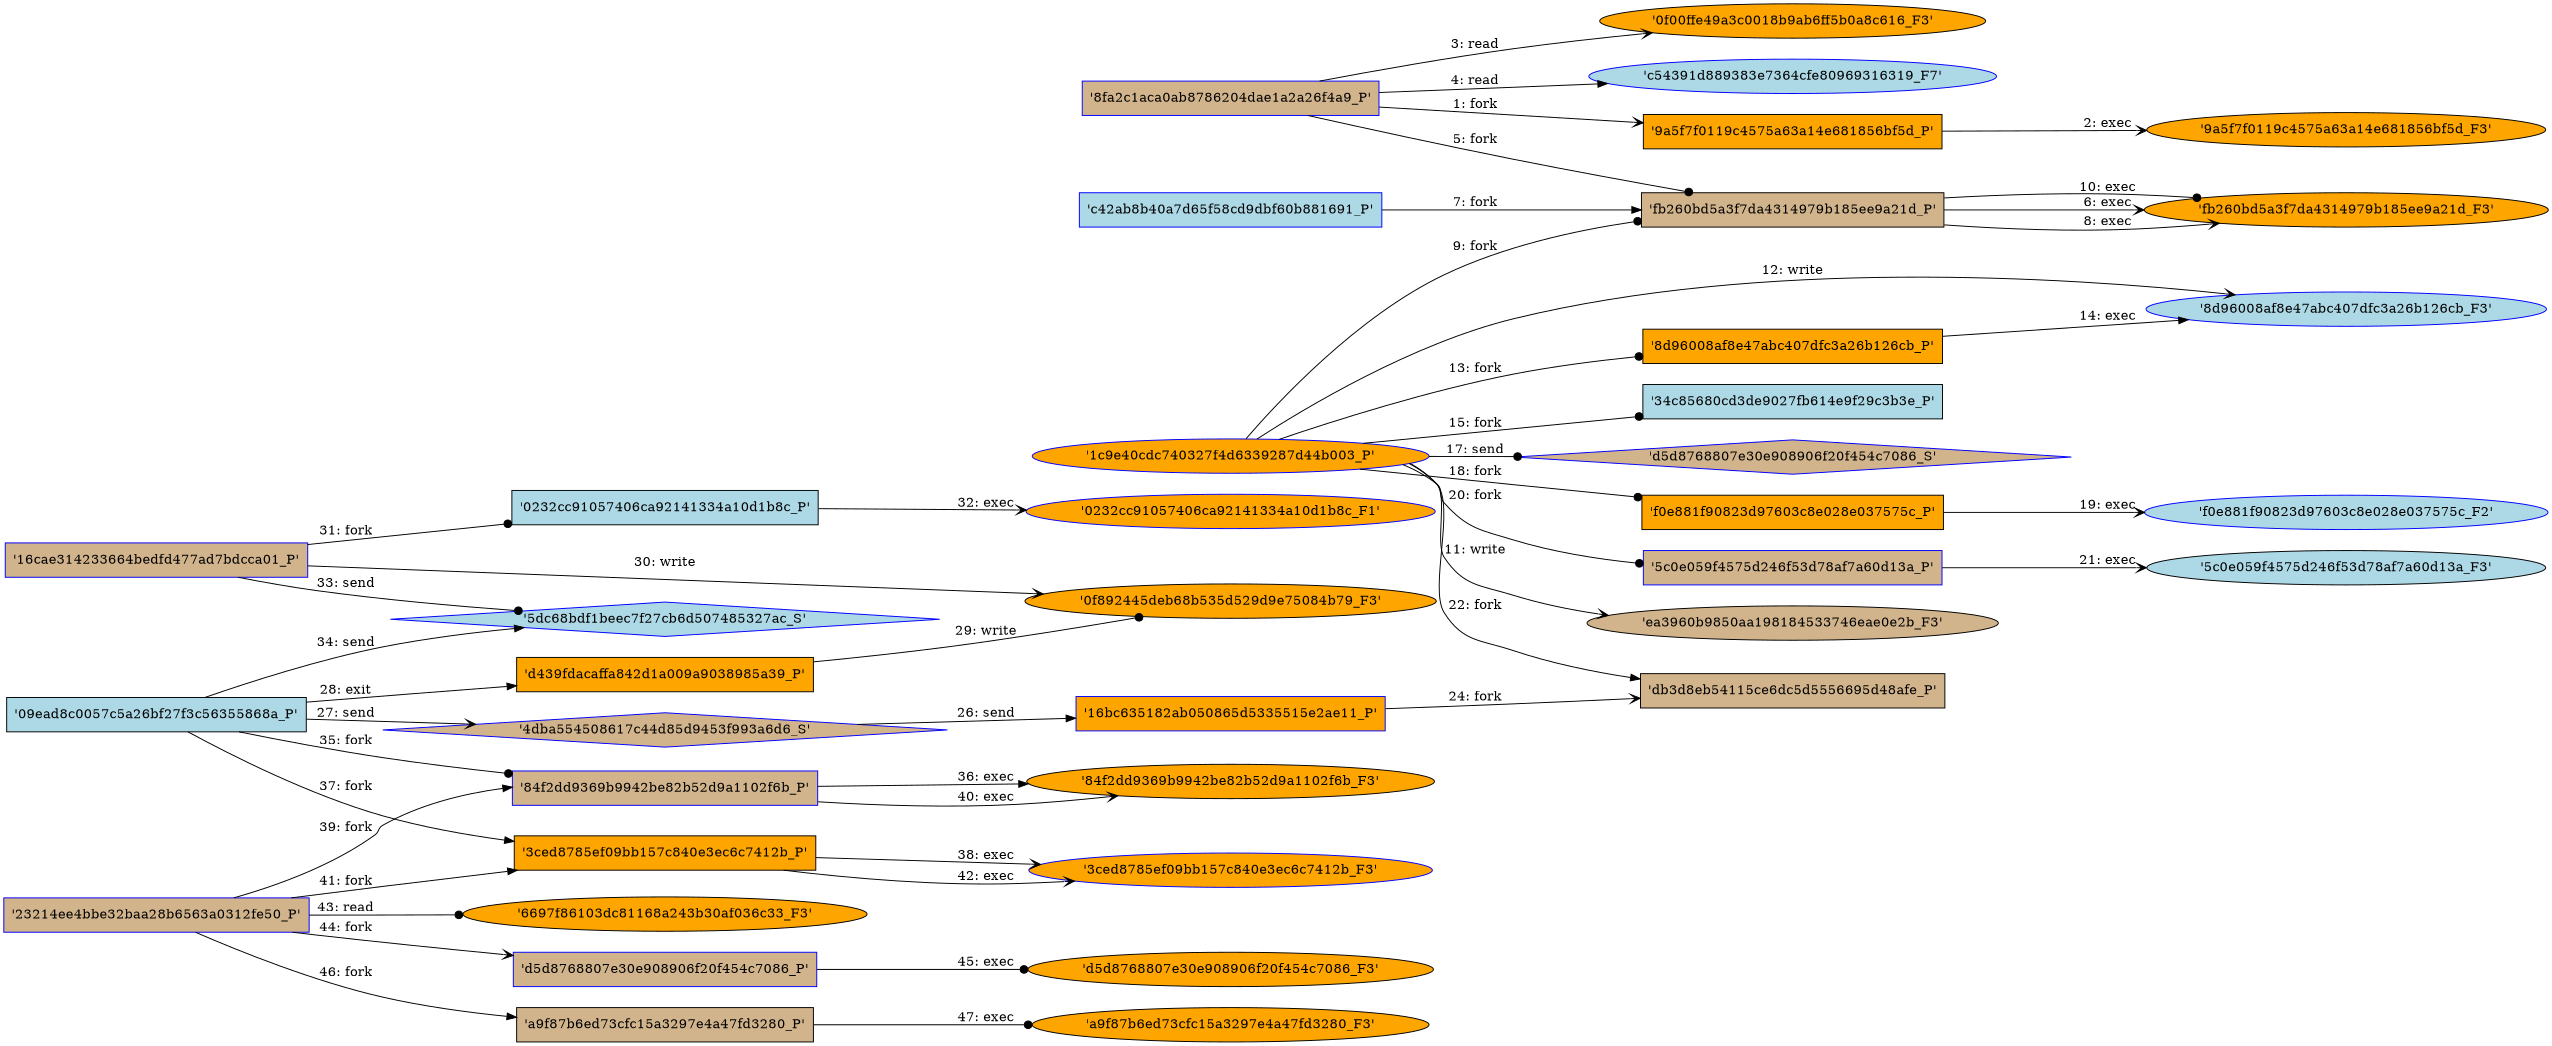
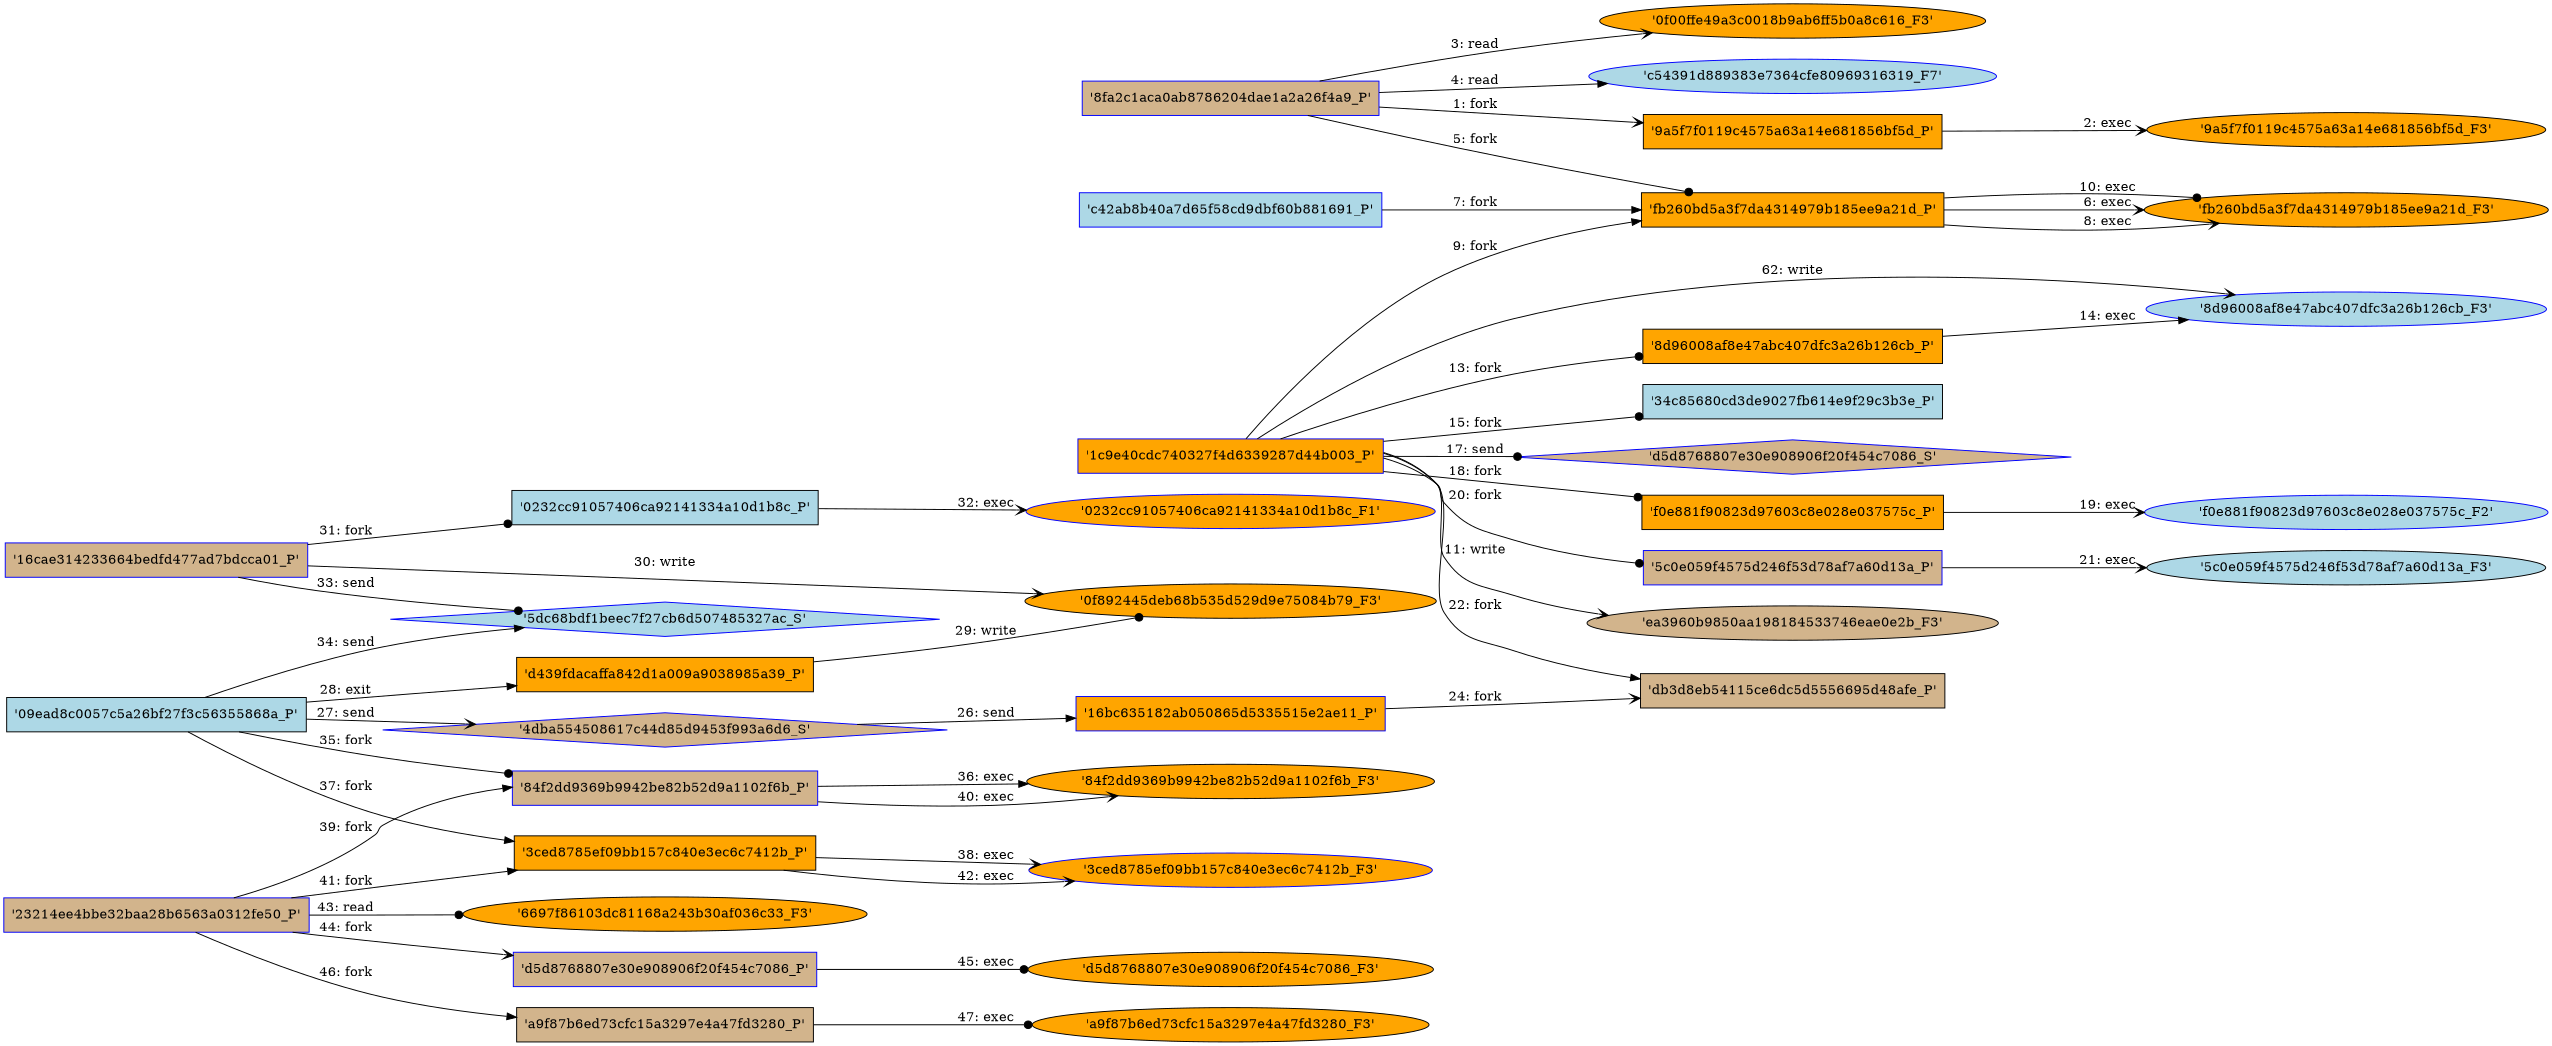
node "'fb260bd5a3f7da4314979b185ee9a21d_P'": fillcolor tan -> orange
edge "'1c9e40cdc740327f4d6339287d44b003_P'" -> "'8d96008af8e47abc407dfc3a26b126cb_F3'": label "12: write" -> "62: write"
edge "'1c9e40cdc740327f4d6339287d44b003_P'" -> "'fb260bd5a3f7da4314979b185ee9a21d_P'": arrowhead dot -> normal
node "'1c9e40cdc740327f4d6339287d44b003_P'": shape ellipse -> box
